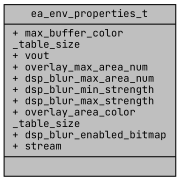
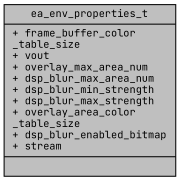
node "ea_env_properties_t": text "+ max_buffer_color" -> "+ frame_buffer_color"
